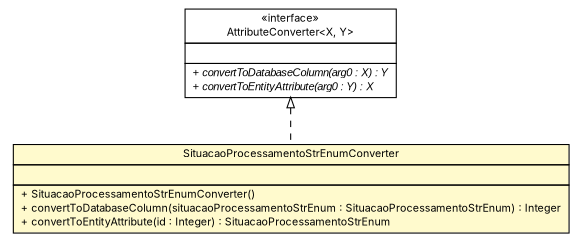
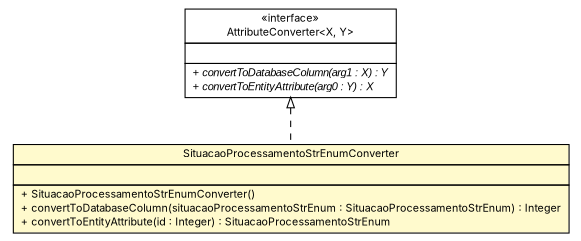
node "AttributeConverter<X, Y>": text "+ convertToDatabaseColumn(arg0 : X) : Y" -> "+ convertToDatabaseColumn(arg1 : X) : Y"
